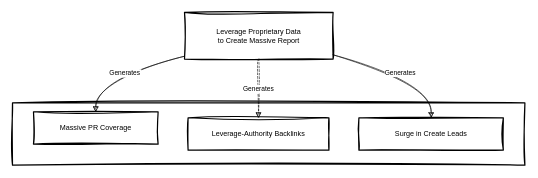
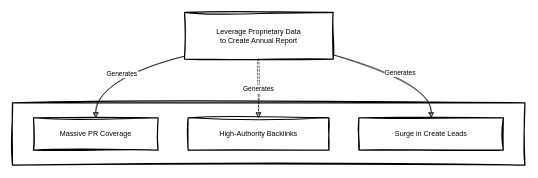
node "Leverage Proprietary Data to Create Massive Report": label "Leverage Proprietary Data to Create Massive Report" -> "Leverage Proprietary Data to Create Annual Report"
node "Massive PR Coverage": moved (96, 128) -> (96, 134)
node "Leverage-Authority Backlinks": label "Leverage-Authority Backlinks" -> "High-Authority Backlinks"
